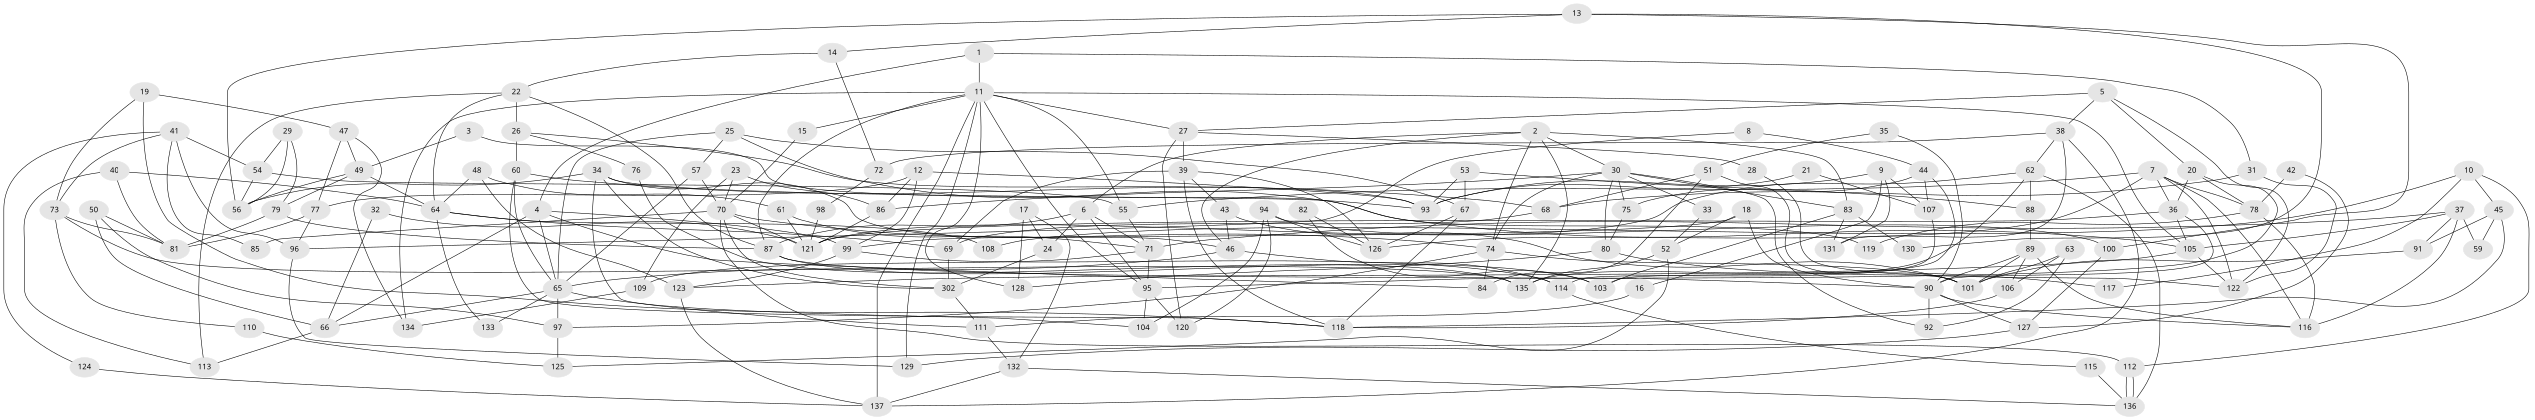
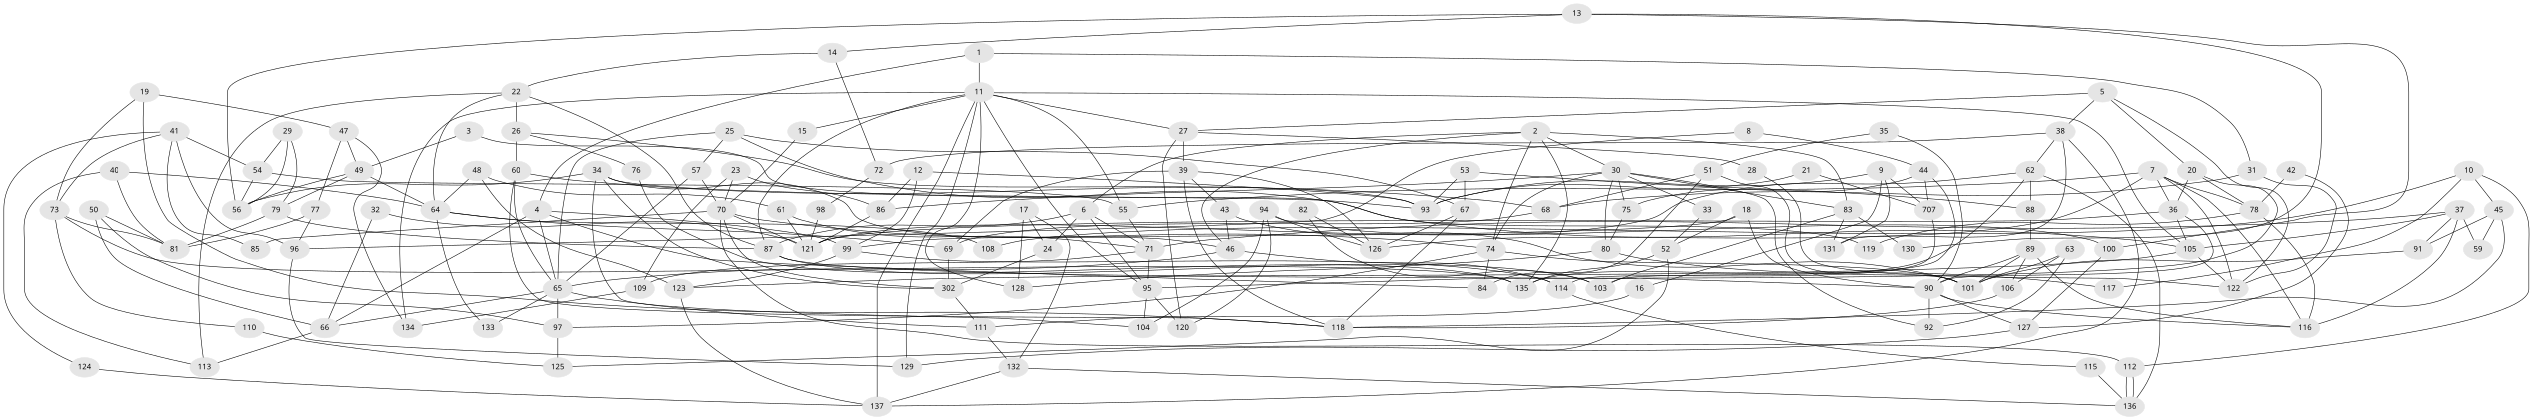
edge "12" -- "77": removed
node "107": label "107" -> "707"
